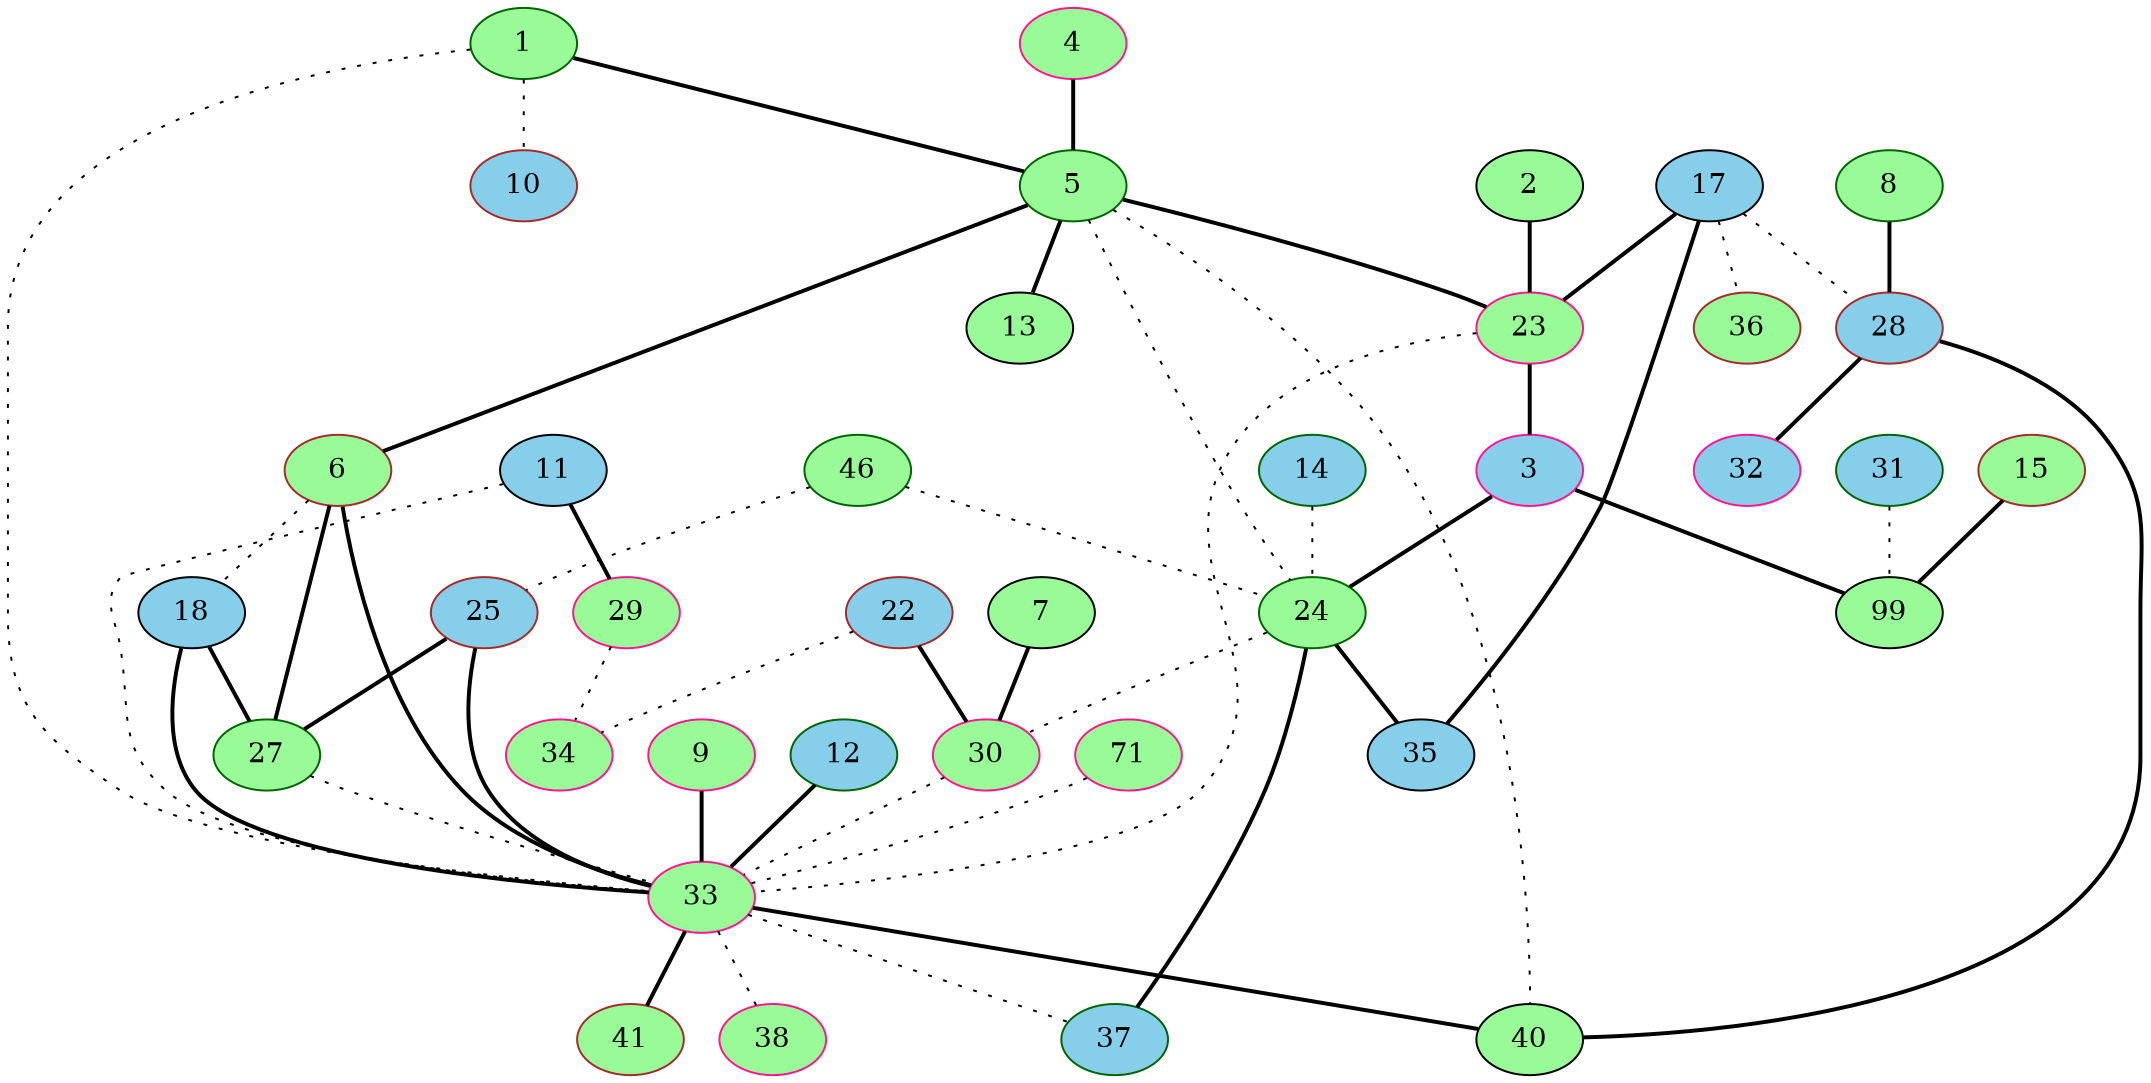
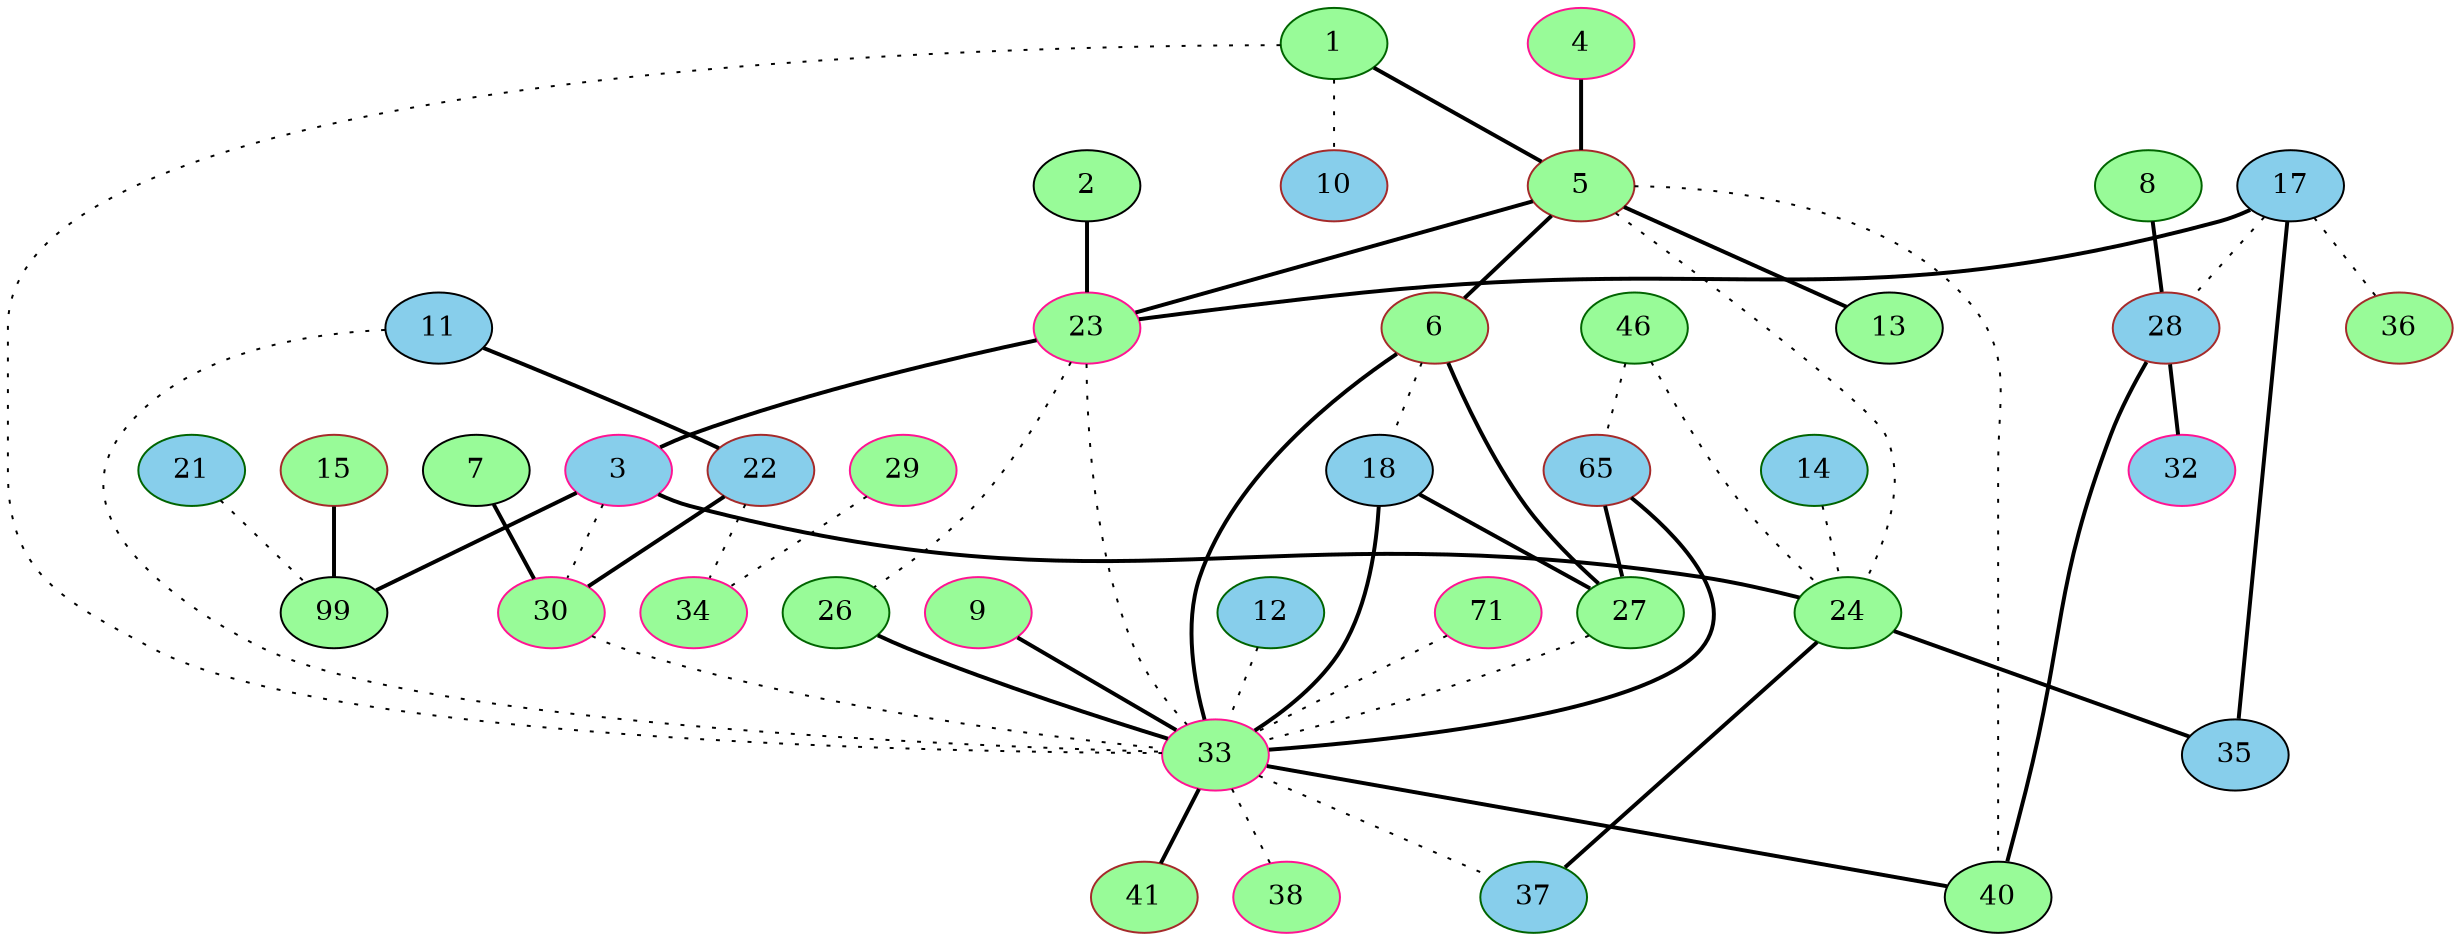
node "5": color darkgreen -> brown
node "31": label "31" -> "21"
edge "11" -- "29": now "11" -- "22"
node "25": label "25" -> "65"
node "26": added
edge "24" -- "30": now "3" -- "30"
edge "12" -- "33": style bold -> dotted
